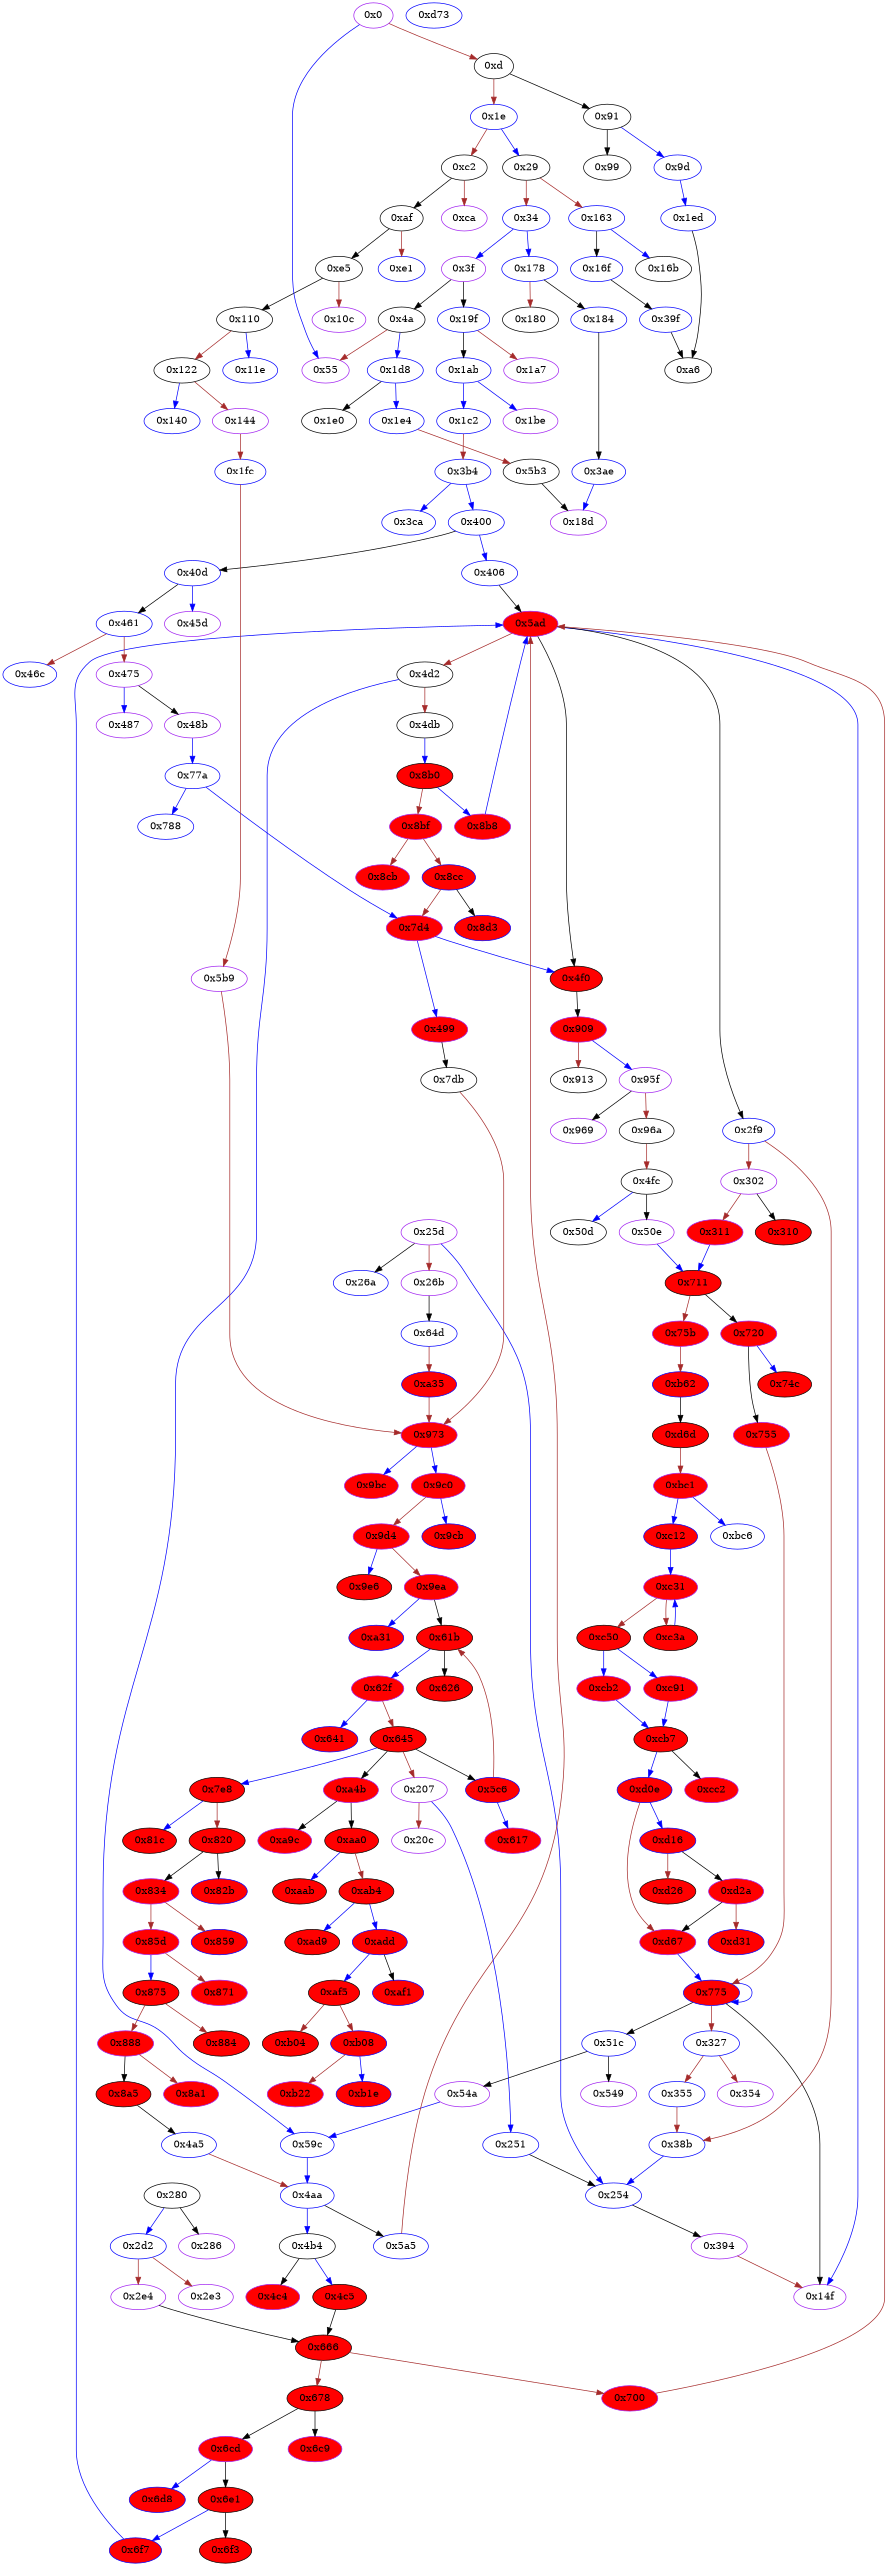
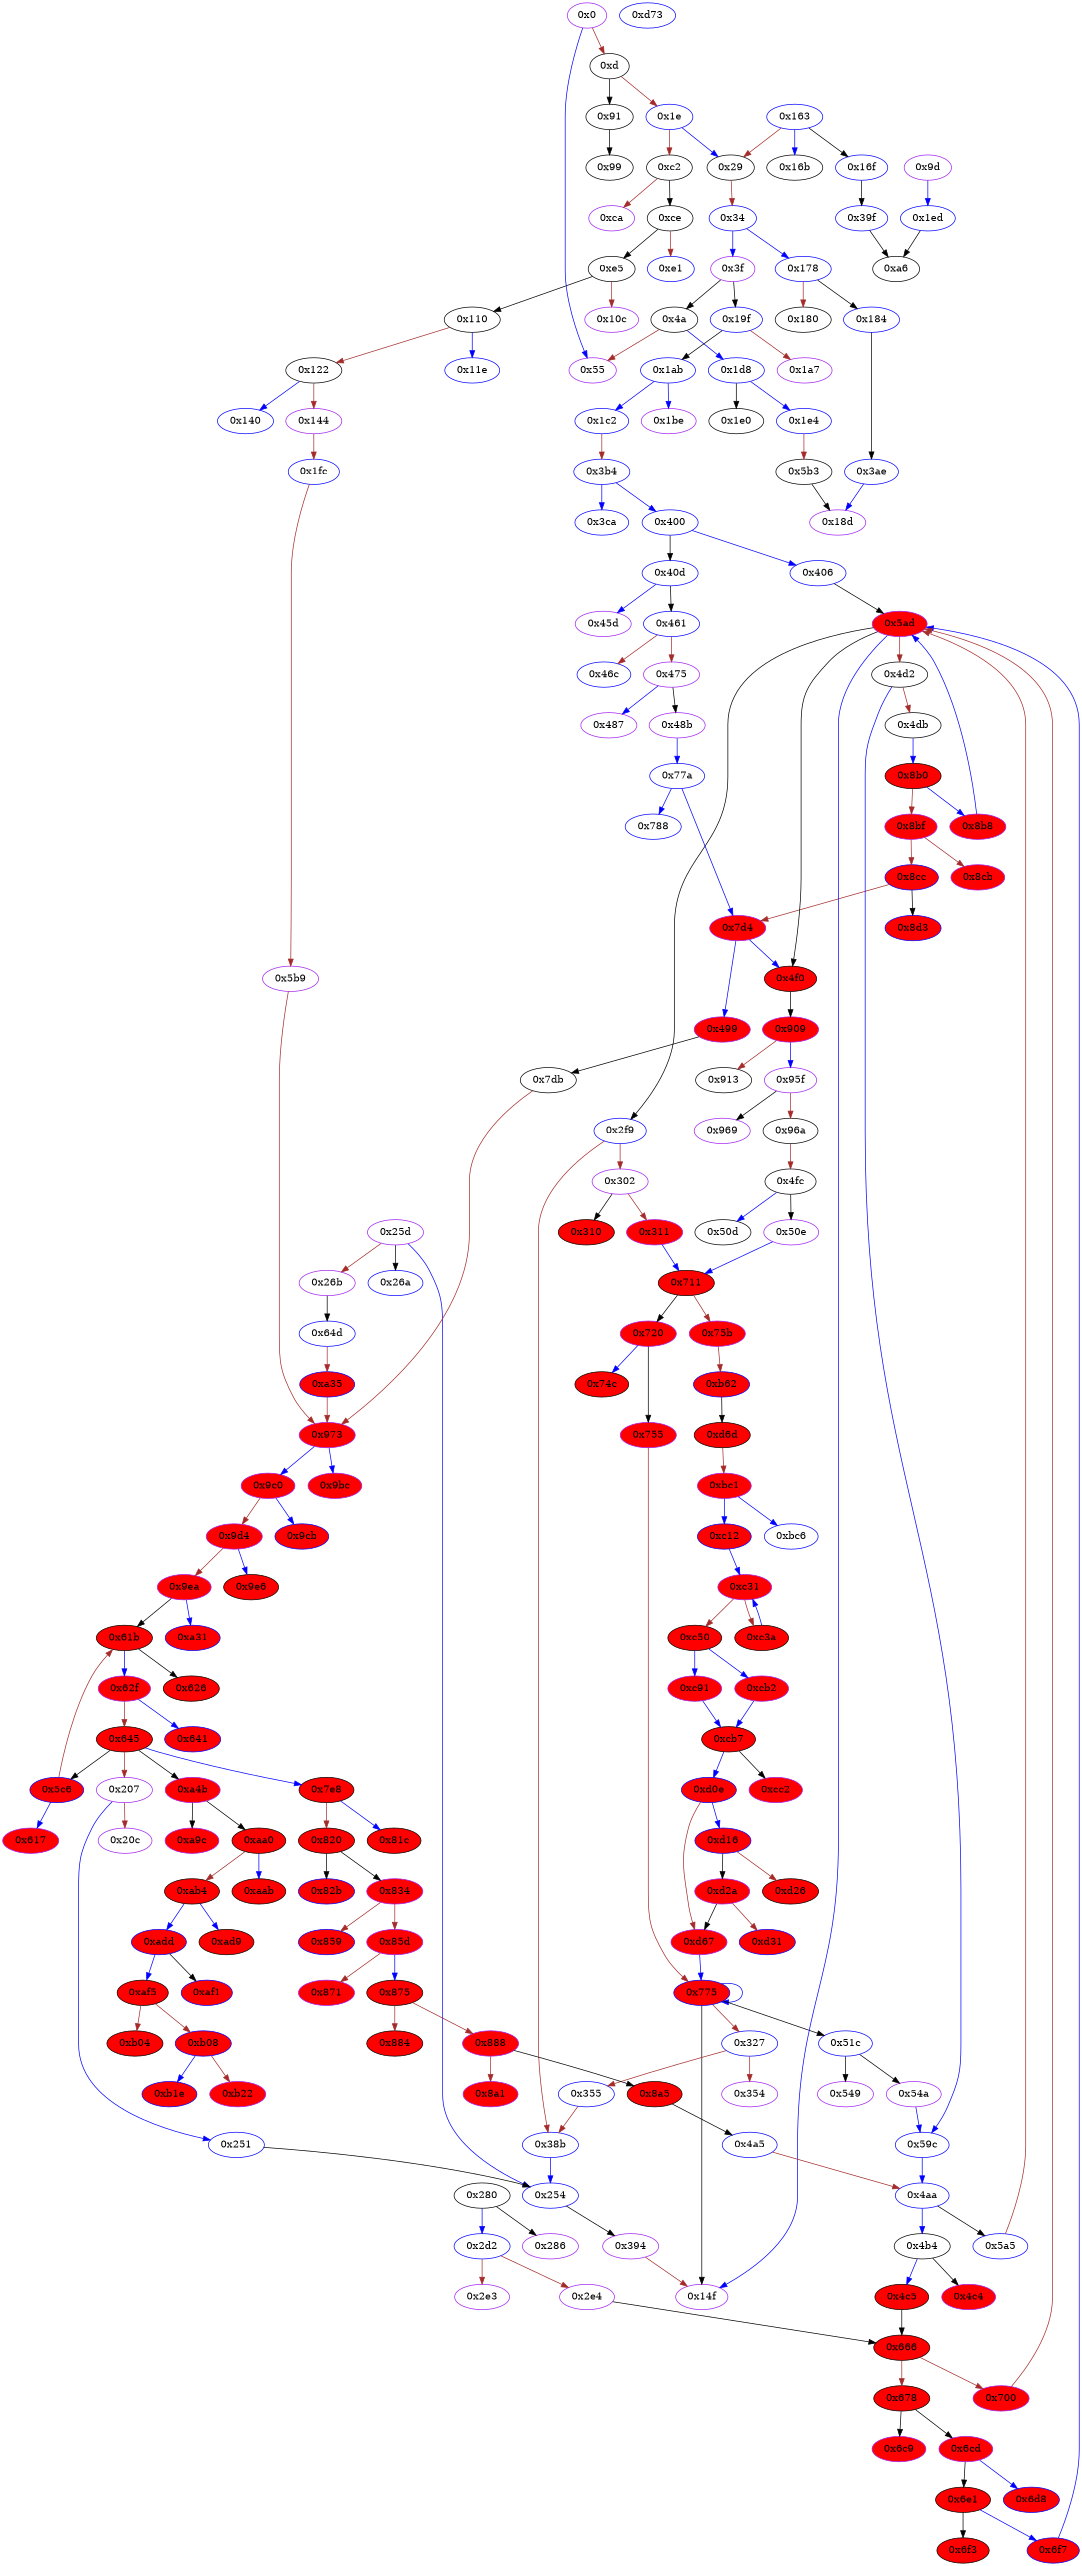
edge "0x91" -> "0x9d": removed
node "0x9d": color blue -> purple
edge "0x29" -> "0x163": reversed
node "0xaf": label "0xaf" -> "0xce"
